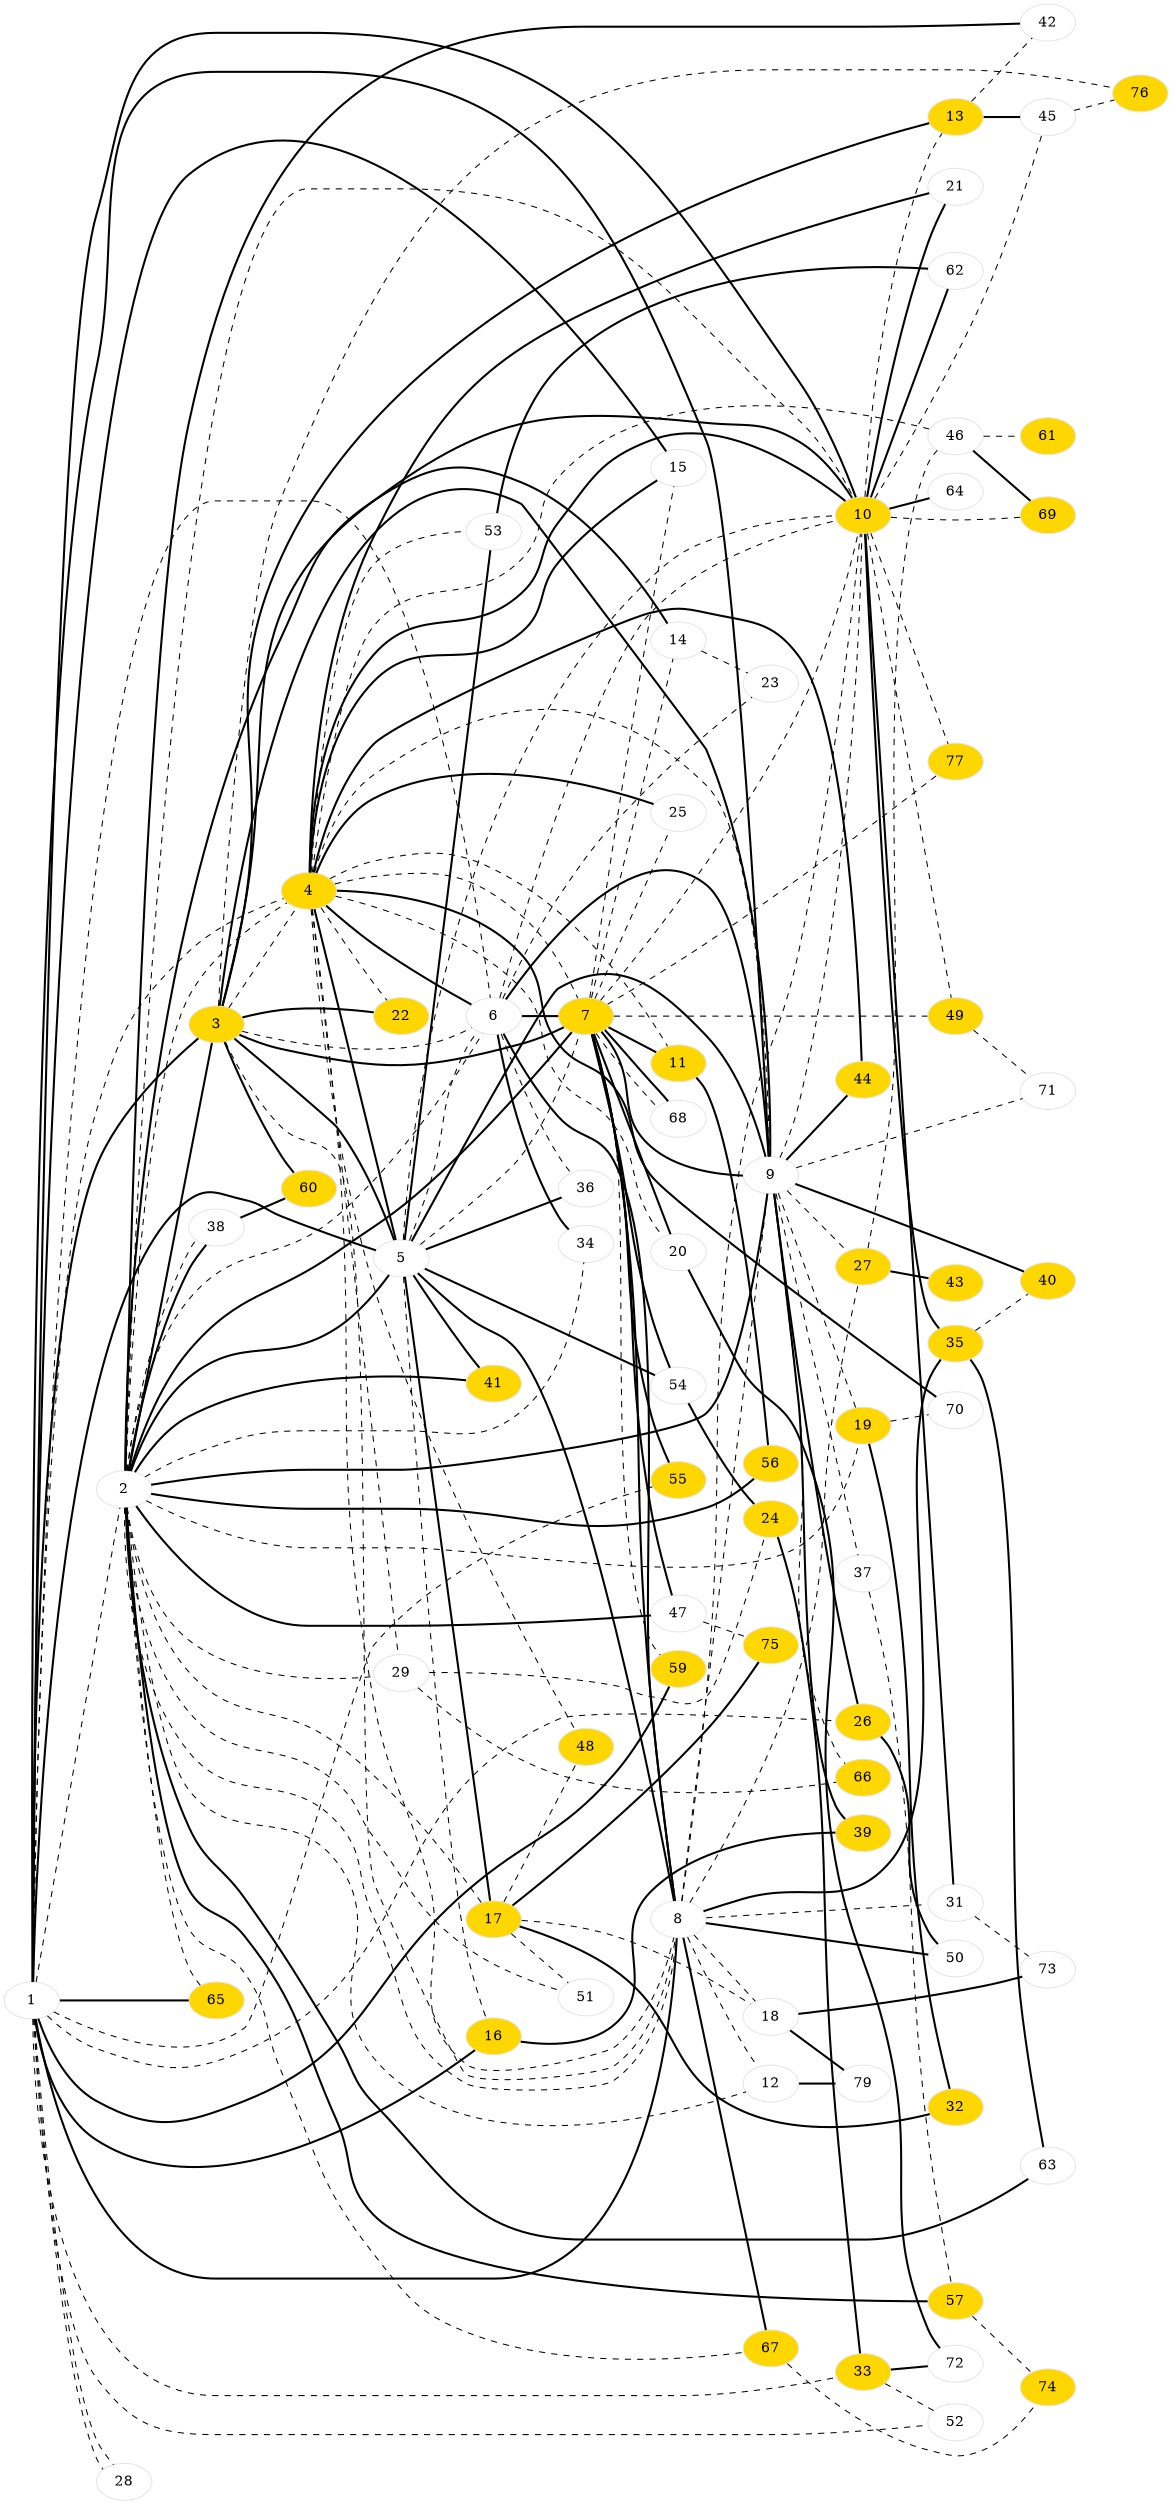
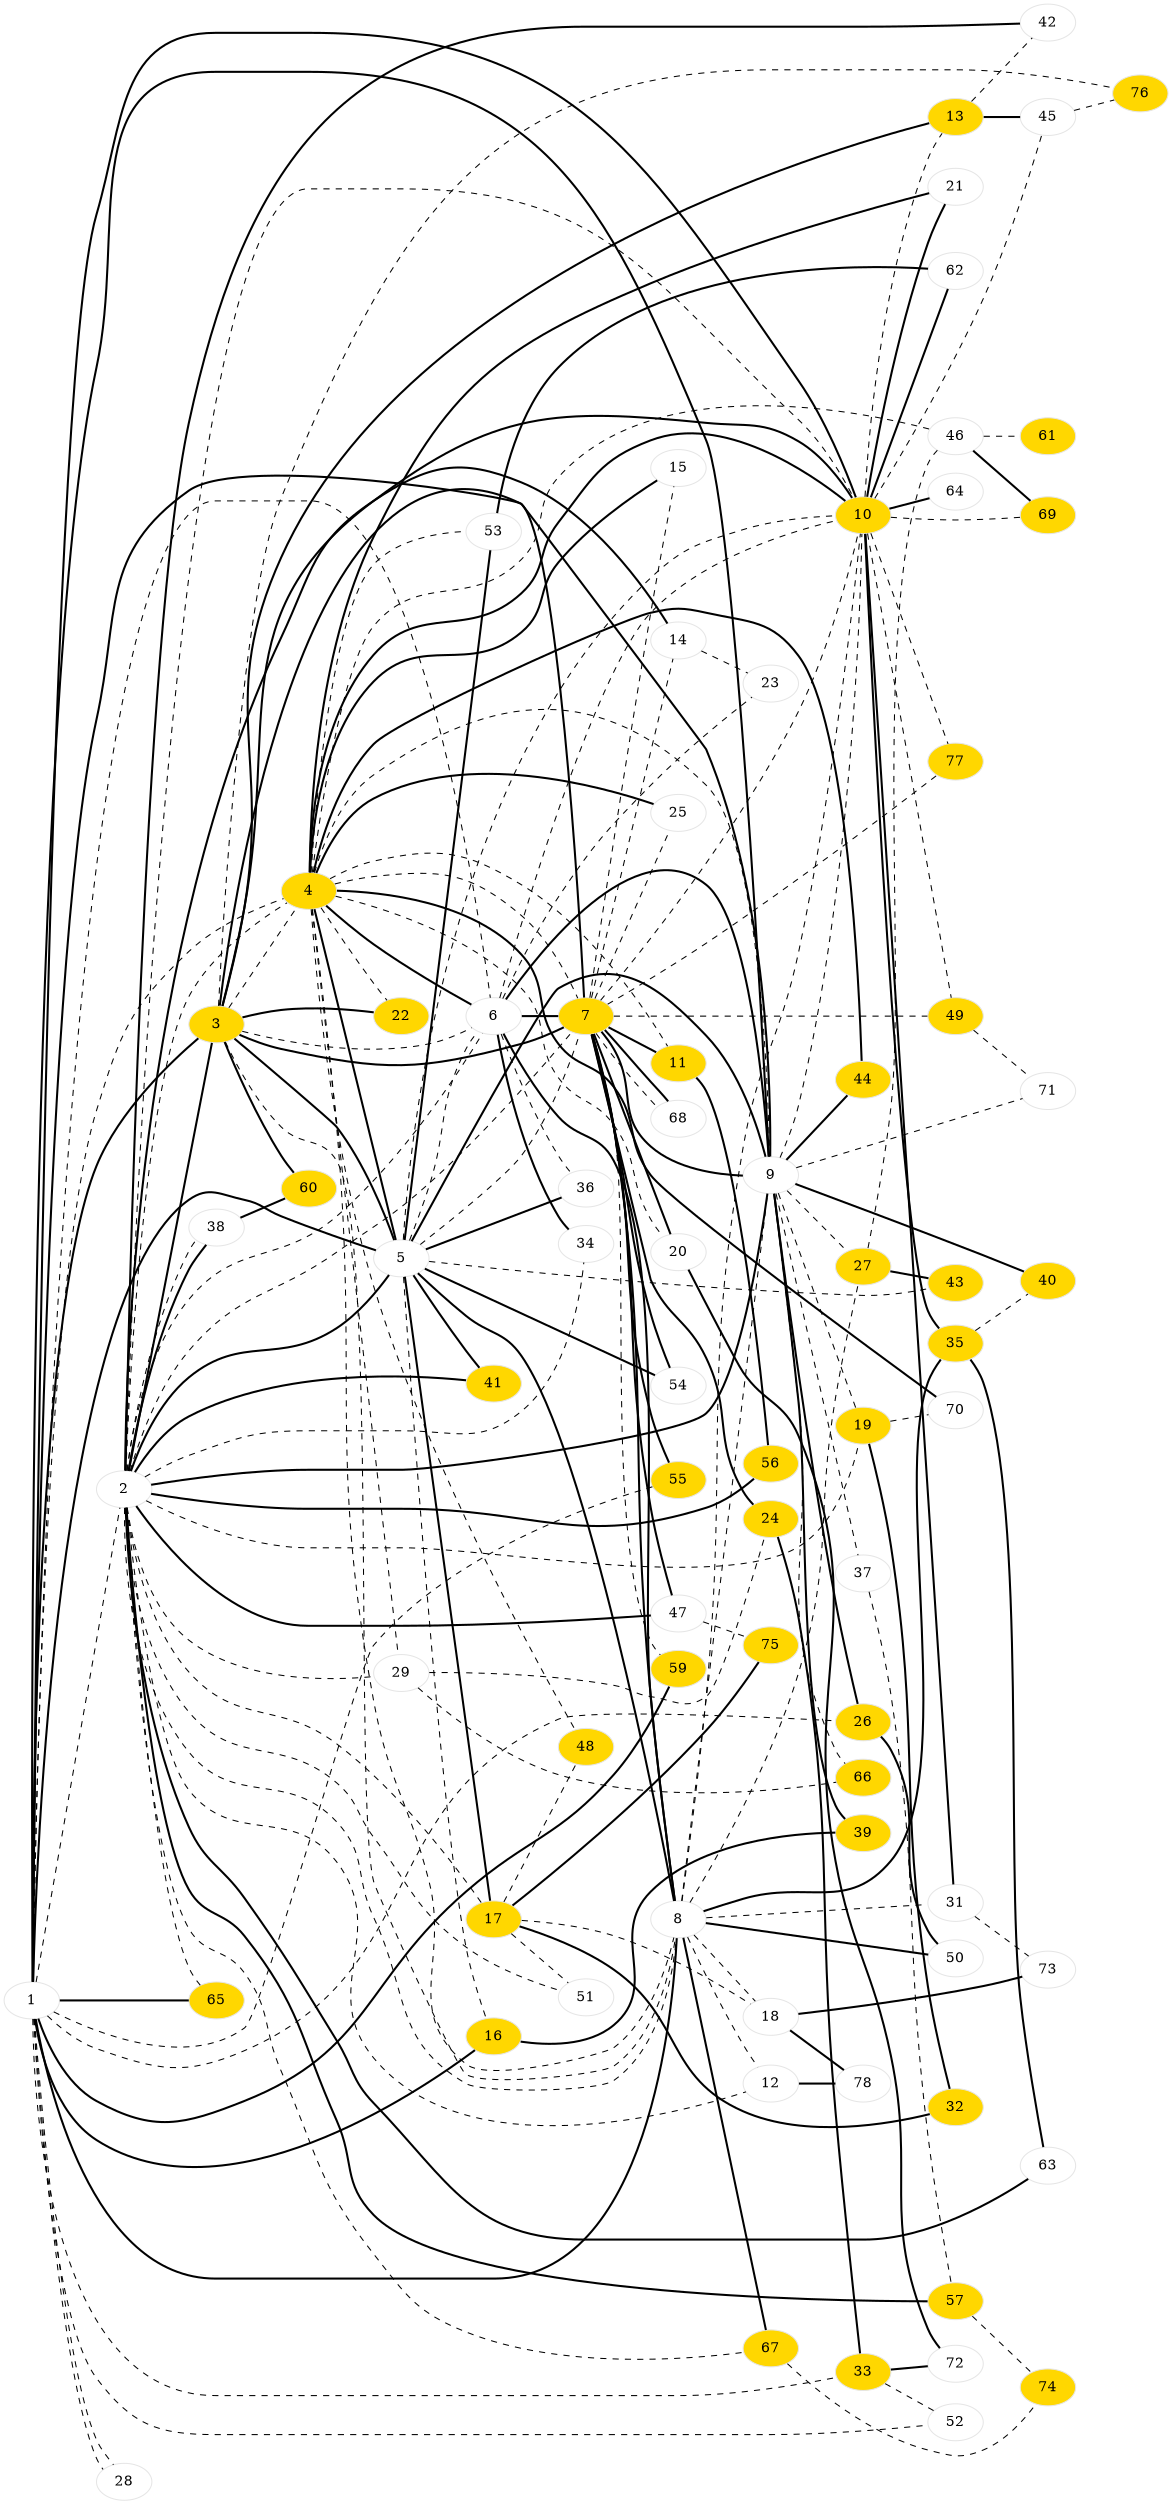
edge "15" -- "1": now "7" -- "1"
edge "7" -- "2": style bold -> dashed
edge "5" -- "43": added
edge "54" -- "24": now "7" -- "24"
node "79": label "79" -> "78"
